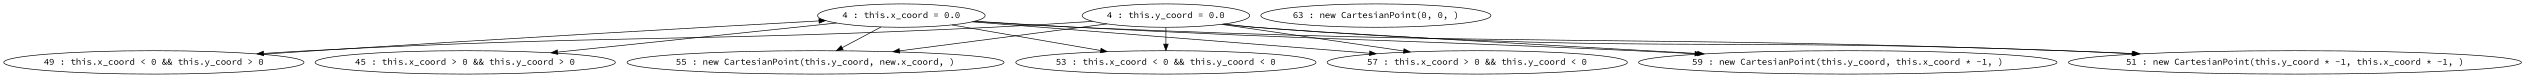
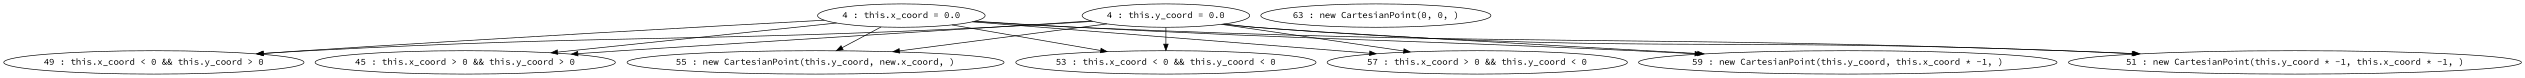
edge "49 : this.x_coord < 0 && this.y_coord > 0" -> "4 : this.x_coord = 0.0": reversed
edge "4 : this.y_coord = 0.0" -> "45 : this.x_coord > 0 && this.y_coord > 0": added
